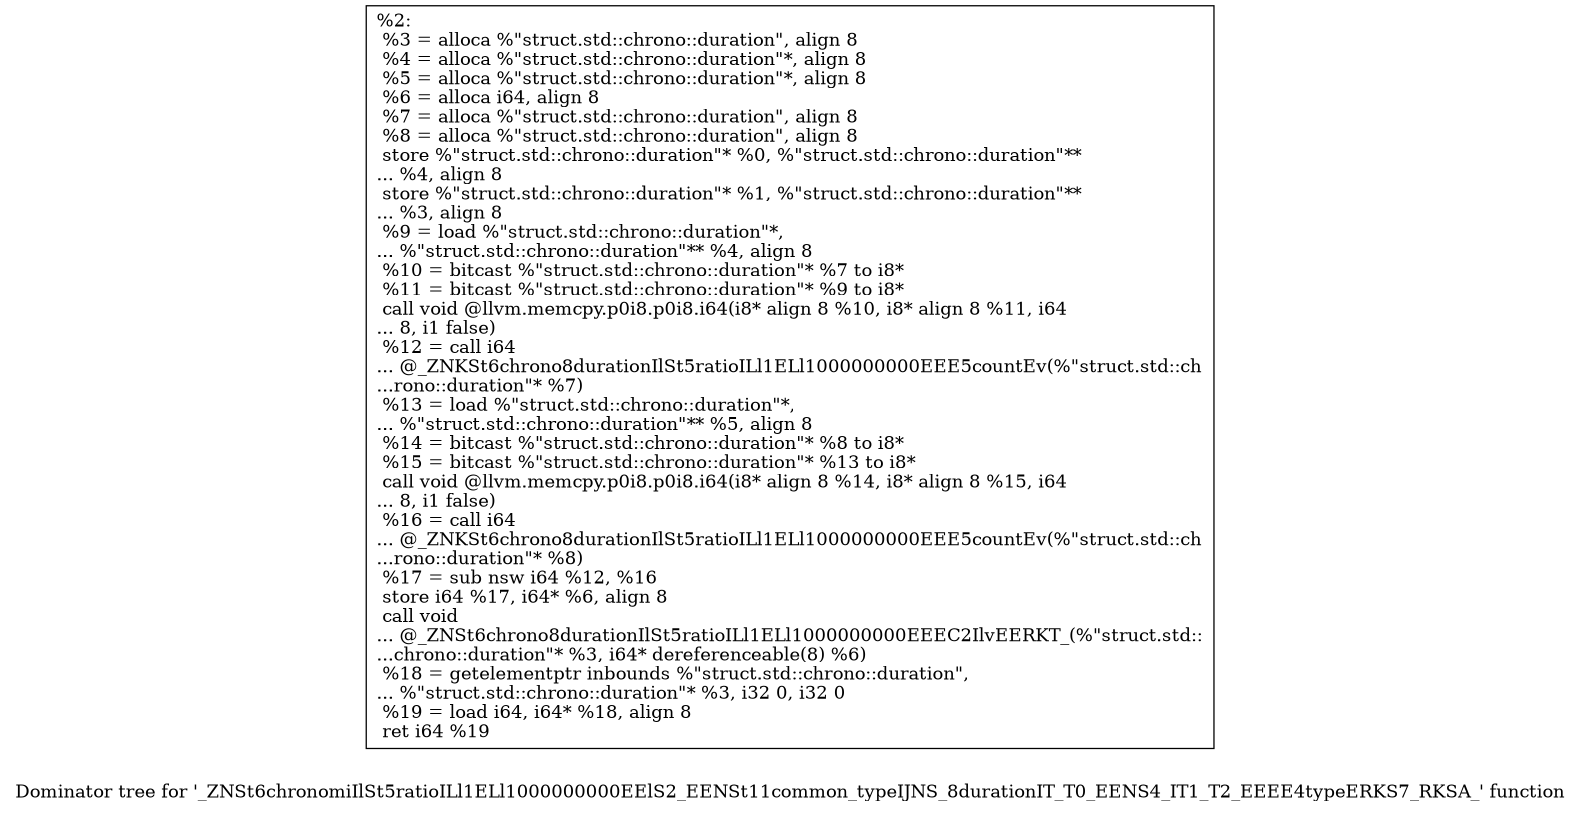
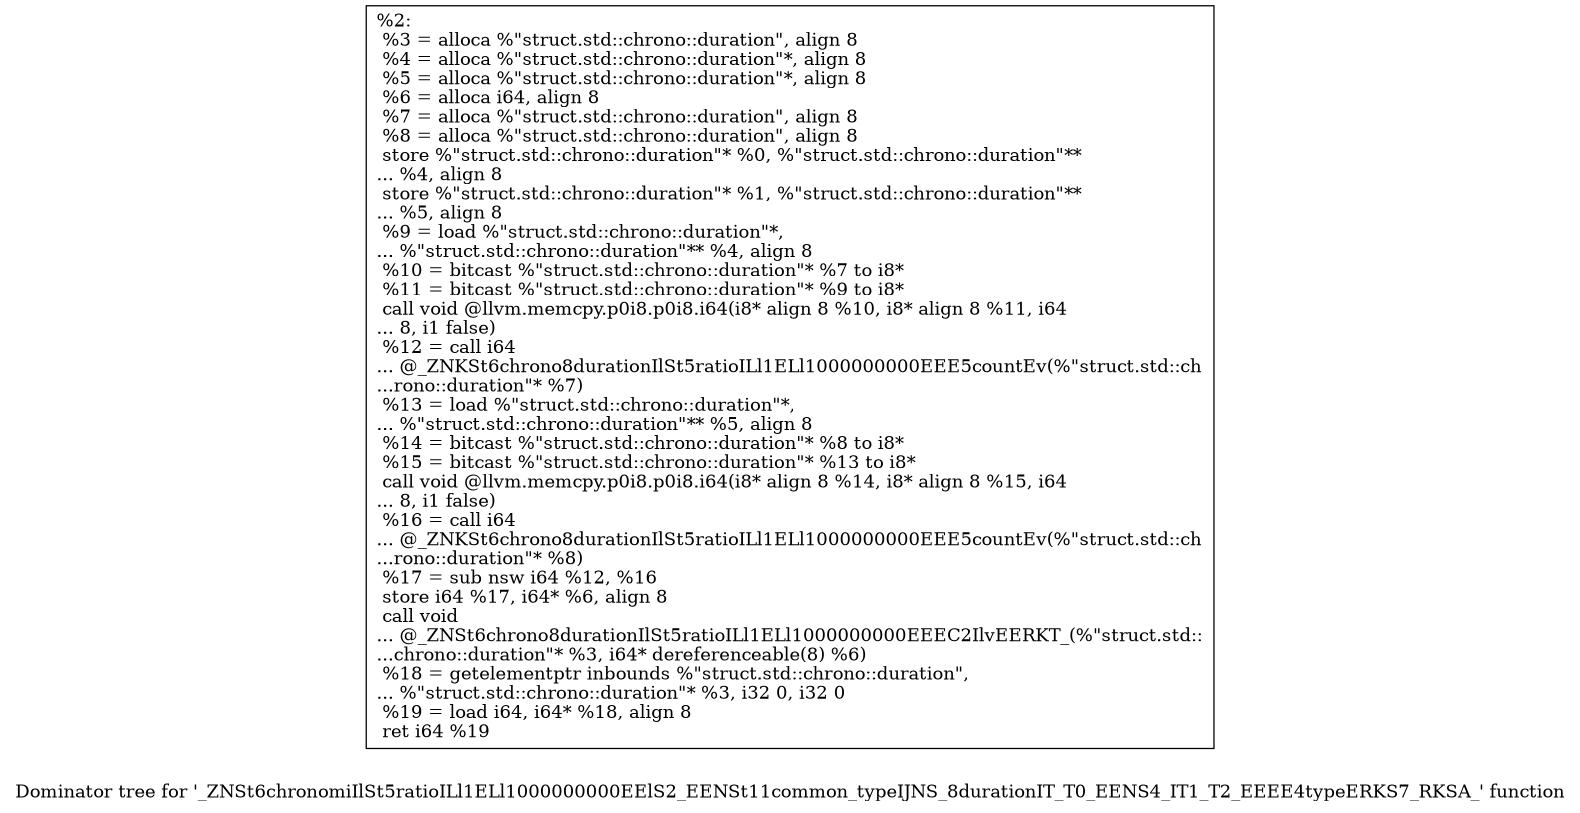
node "%2:": text "... %3, align 8" -> "... %5, align 8"
